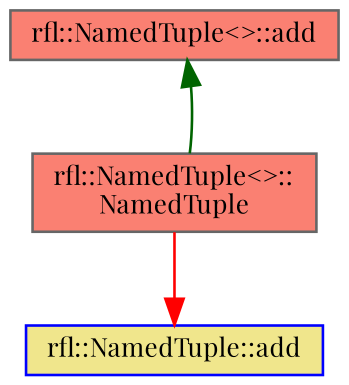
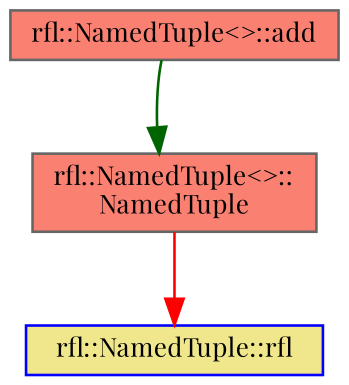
edge "rfl::NamedTuple<>:: NamedTuple" -> "rfl::NamedTuple<>::add": reversed
node "rfl::NamedTuple::add": label "rfl::NamedTuple::add" -> "rfl::NamedTuple::rfl"
